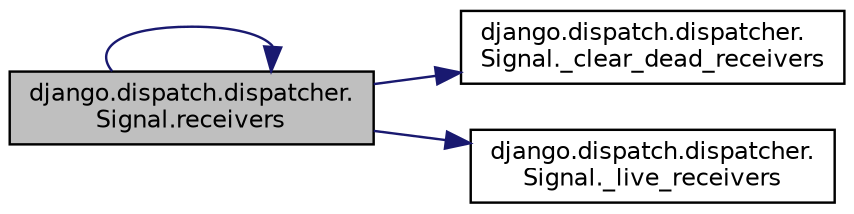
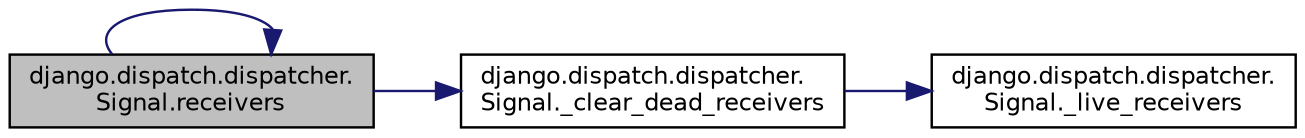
edge "django.dispatch.dispatcher. Signal.receivers" -> "django.dispatch.dispatcher. Signal._live_receivers": now "django.dispatch.dispatcher. Signal._clear_dead_receivers" -> "django.dispatch.dispatcher. Signal._live_receivers"
